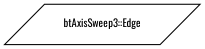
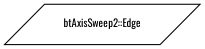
node "btAxisSweep3::Edge": label "btAxisSweep3::Edge" -> "btAxisSweep2::Edge"
